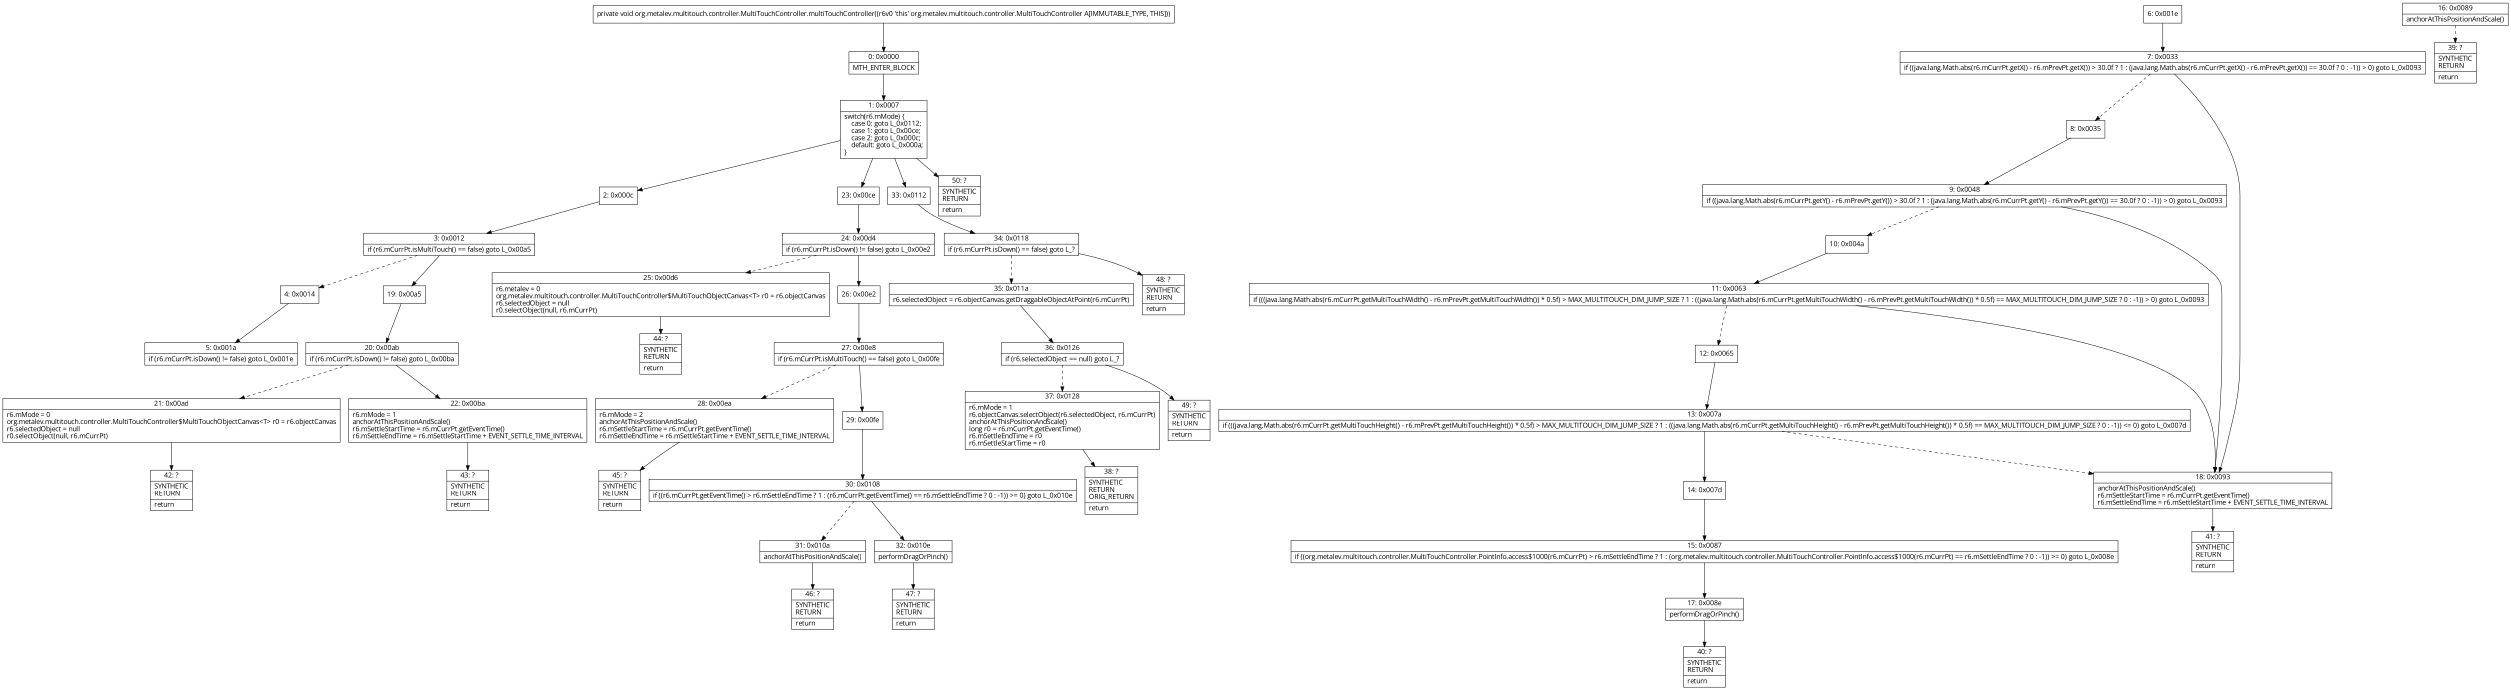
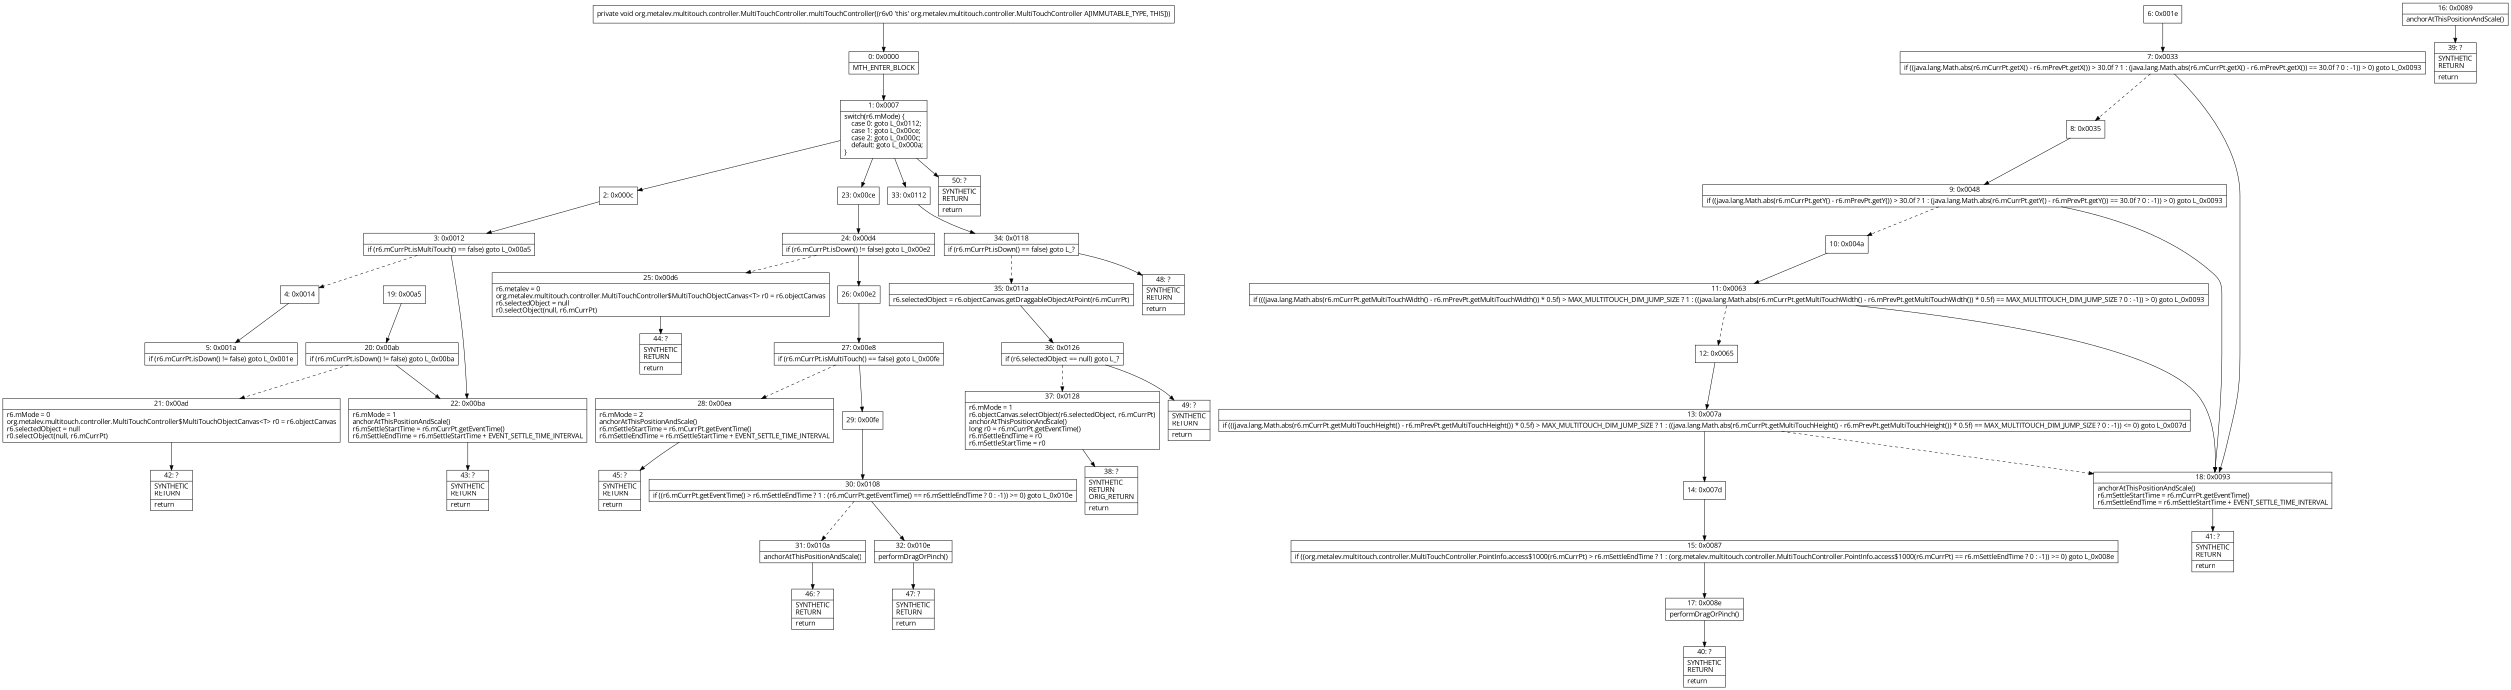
edge "16: 0x0089" -> "39: ?": style dashed -> solid
edge "3: 0x0012" -> "19: 0x00a5": now "3: 0x0012" -> "22: 0x00ba"
